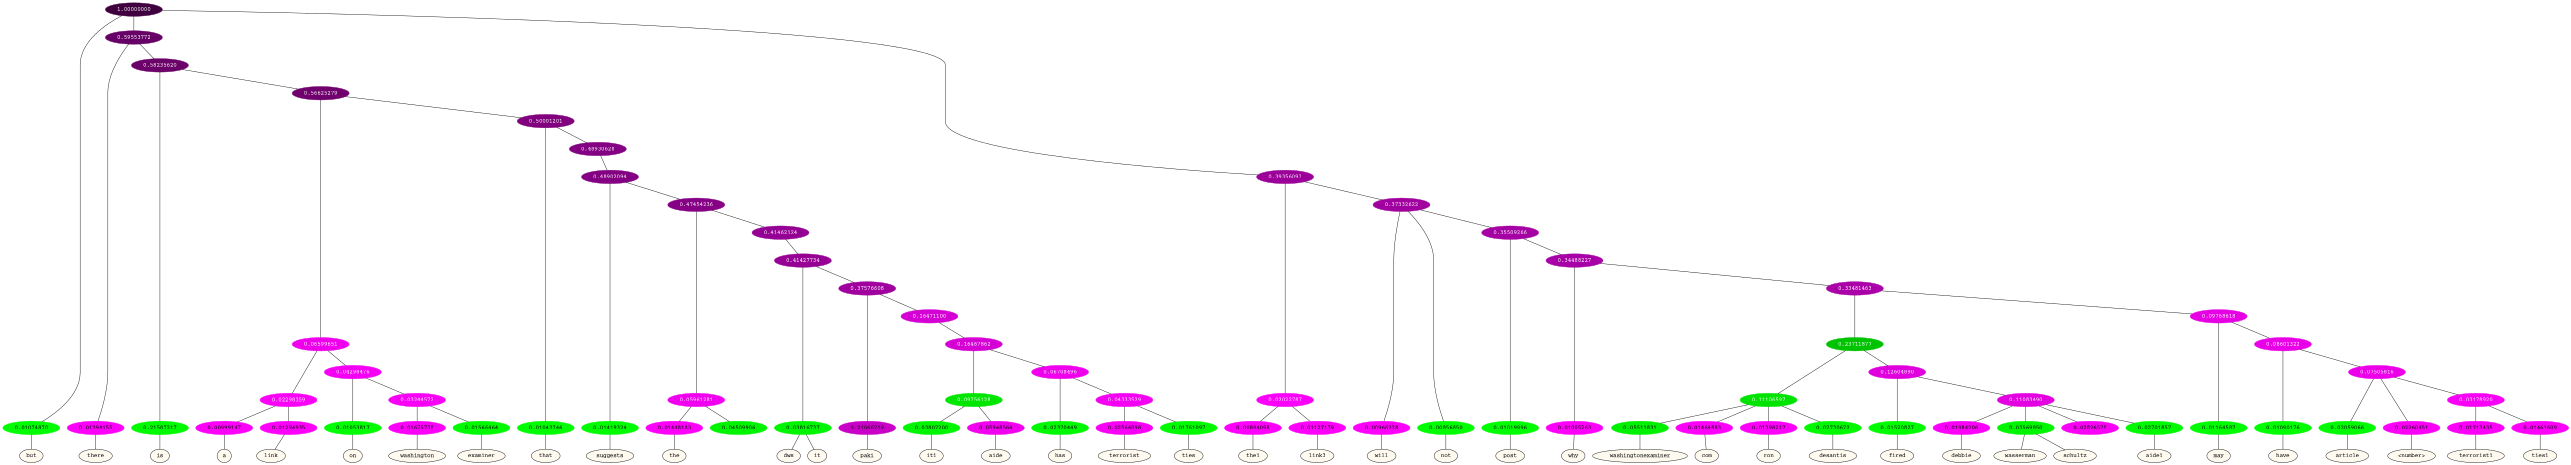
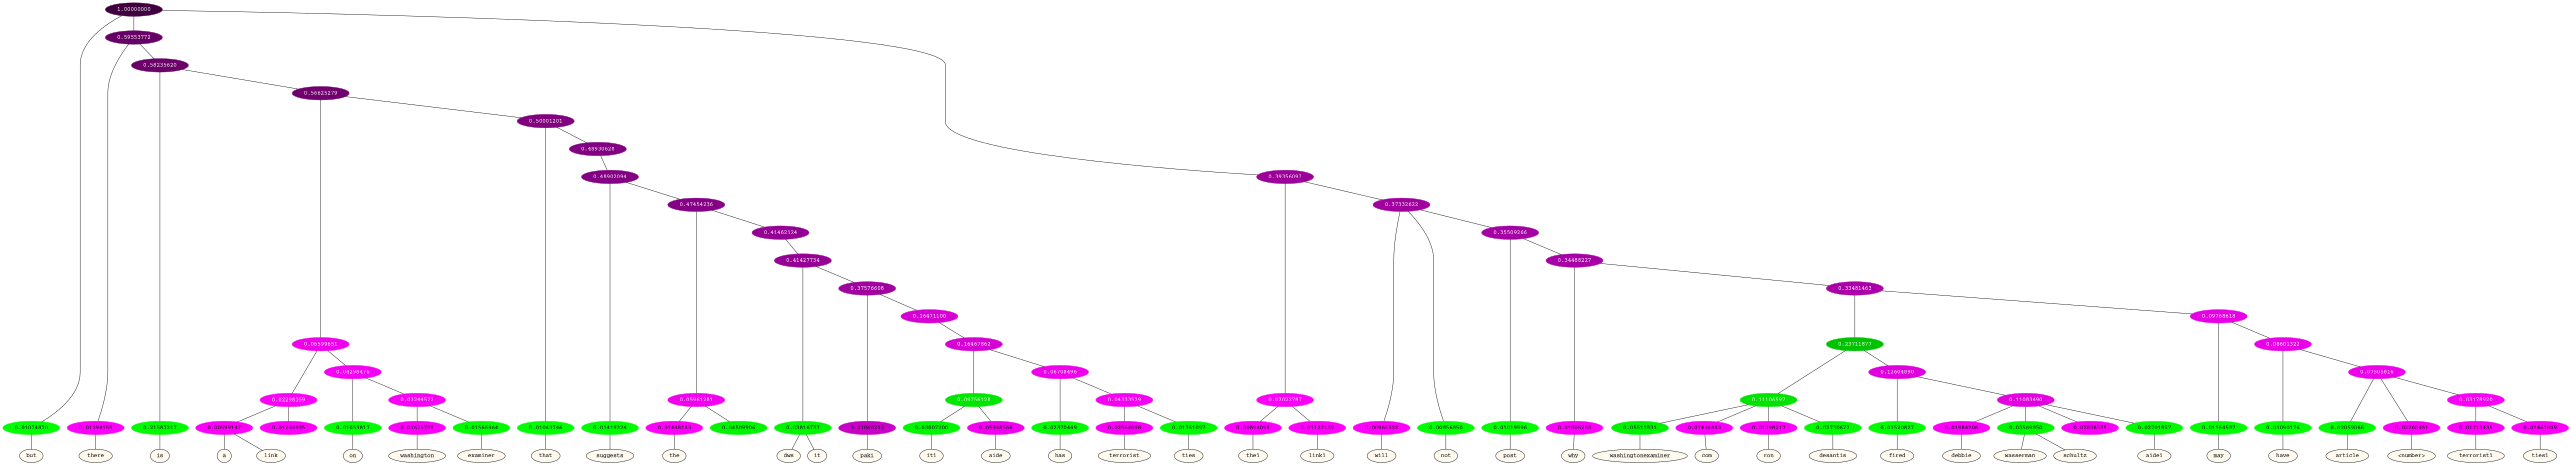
edge "0.01294935" -- "link": now "0.00999147" -- "link"
node "link3": label "link3" -> "link1"
